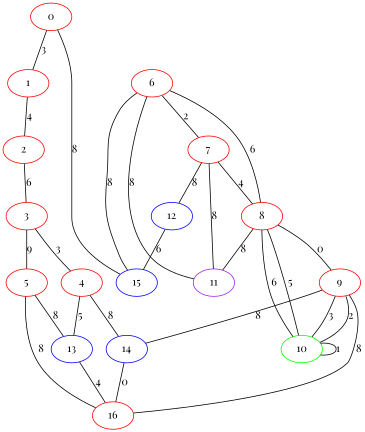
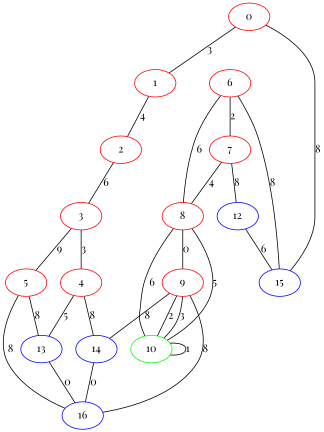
node "11": removed
edge "13" -- "16": label "4" -> "0"
node "16": color red -> blue
